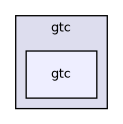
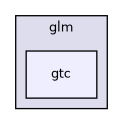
cluster "gtc": label "gtc" -> "glm"
